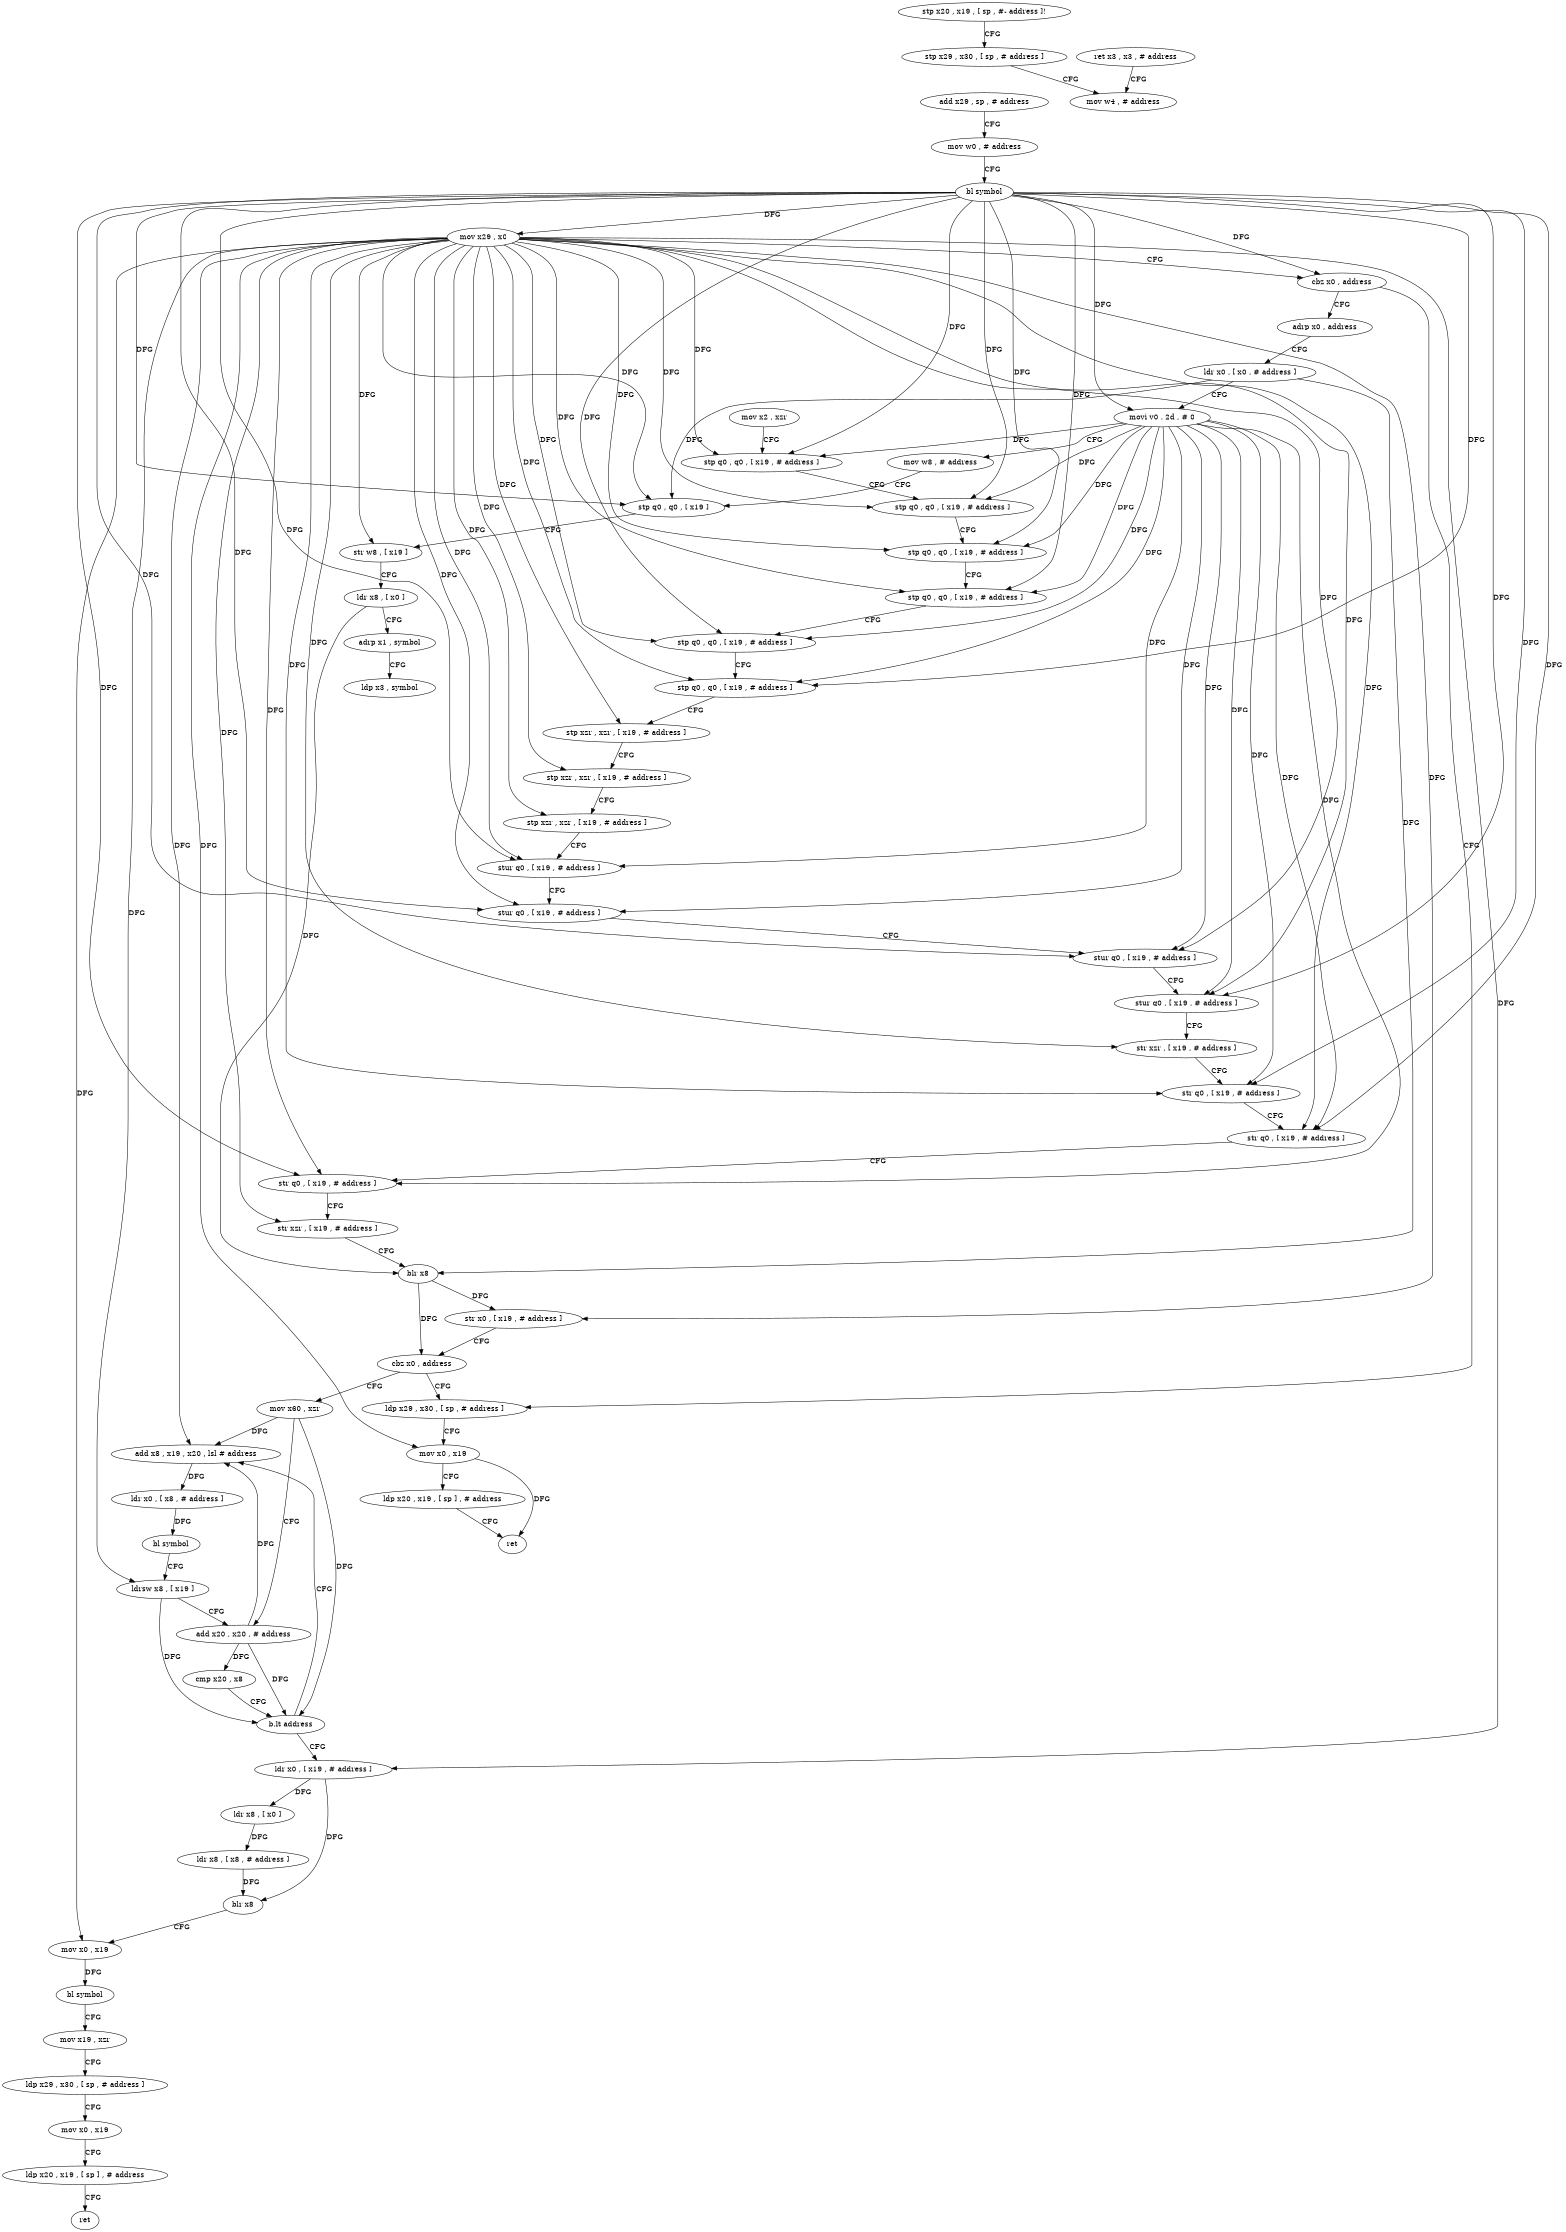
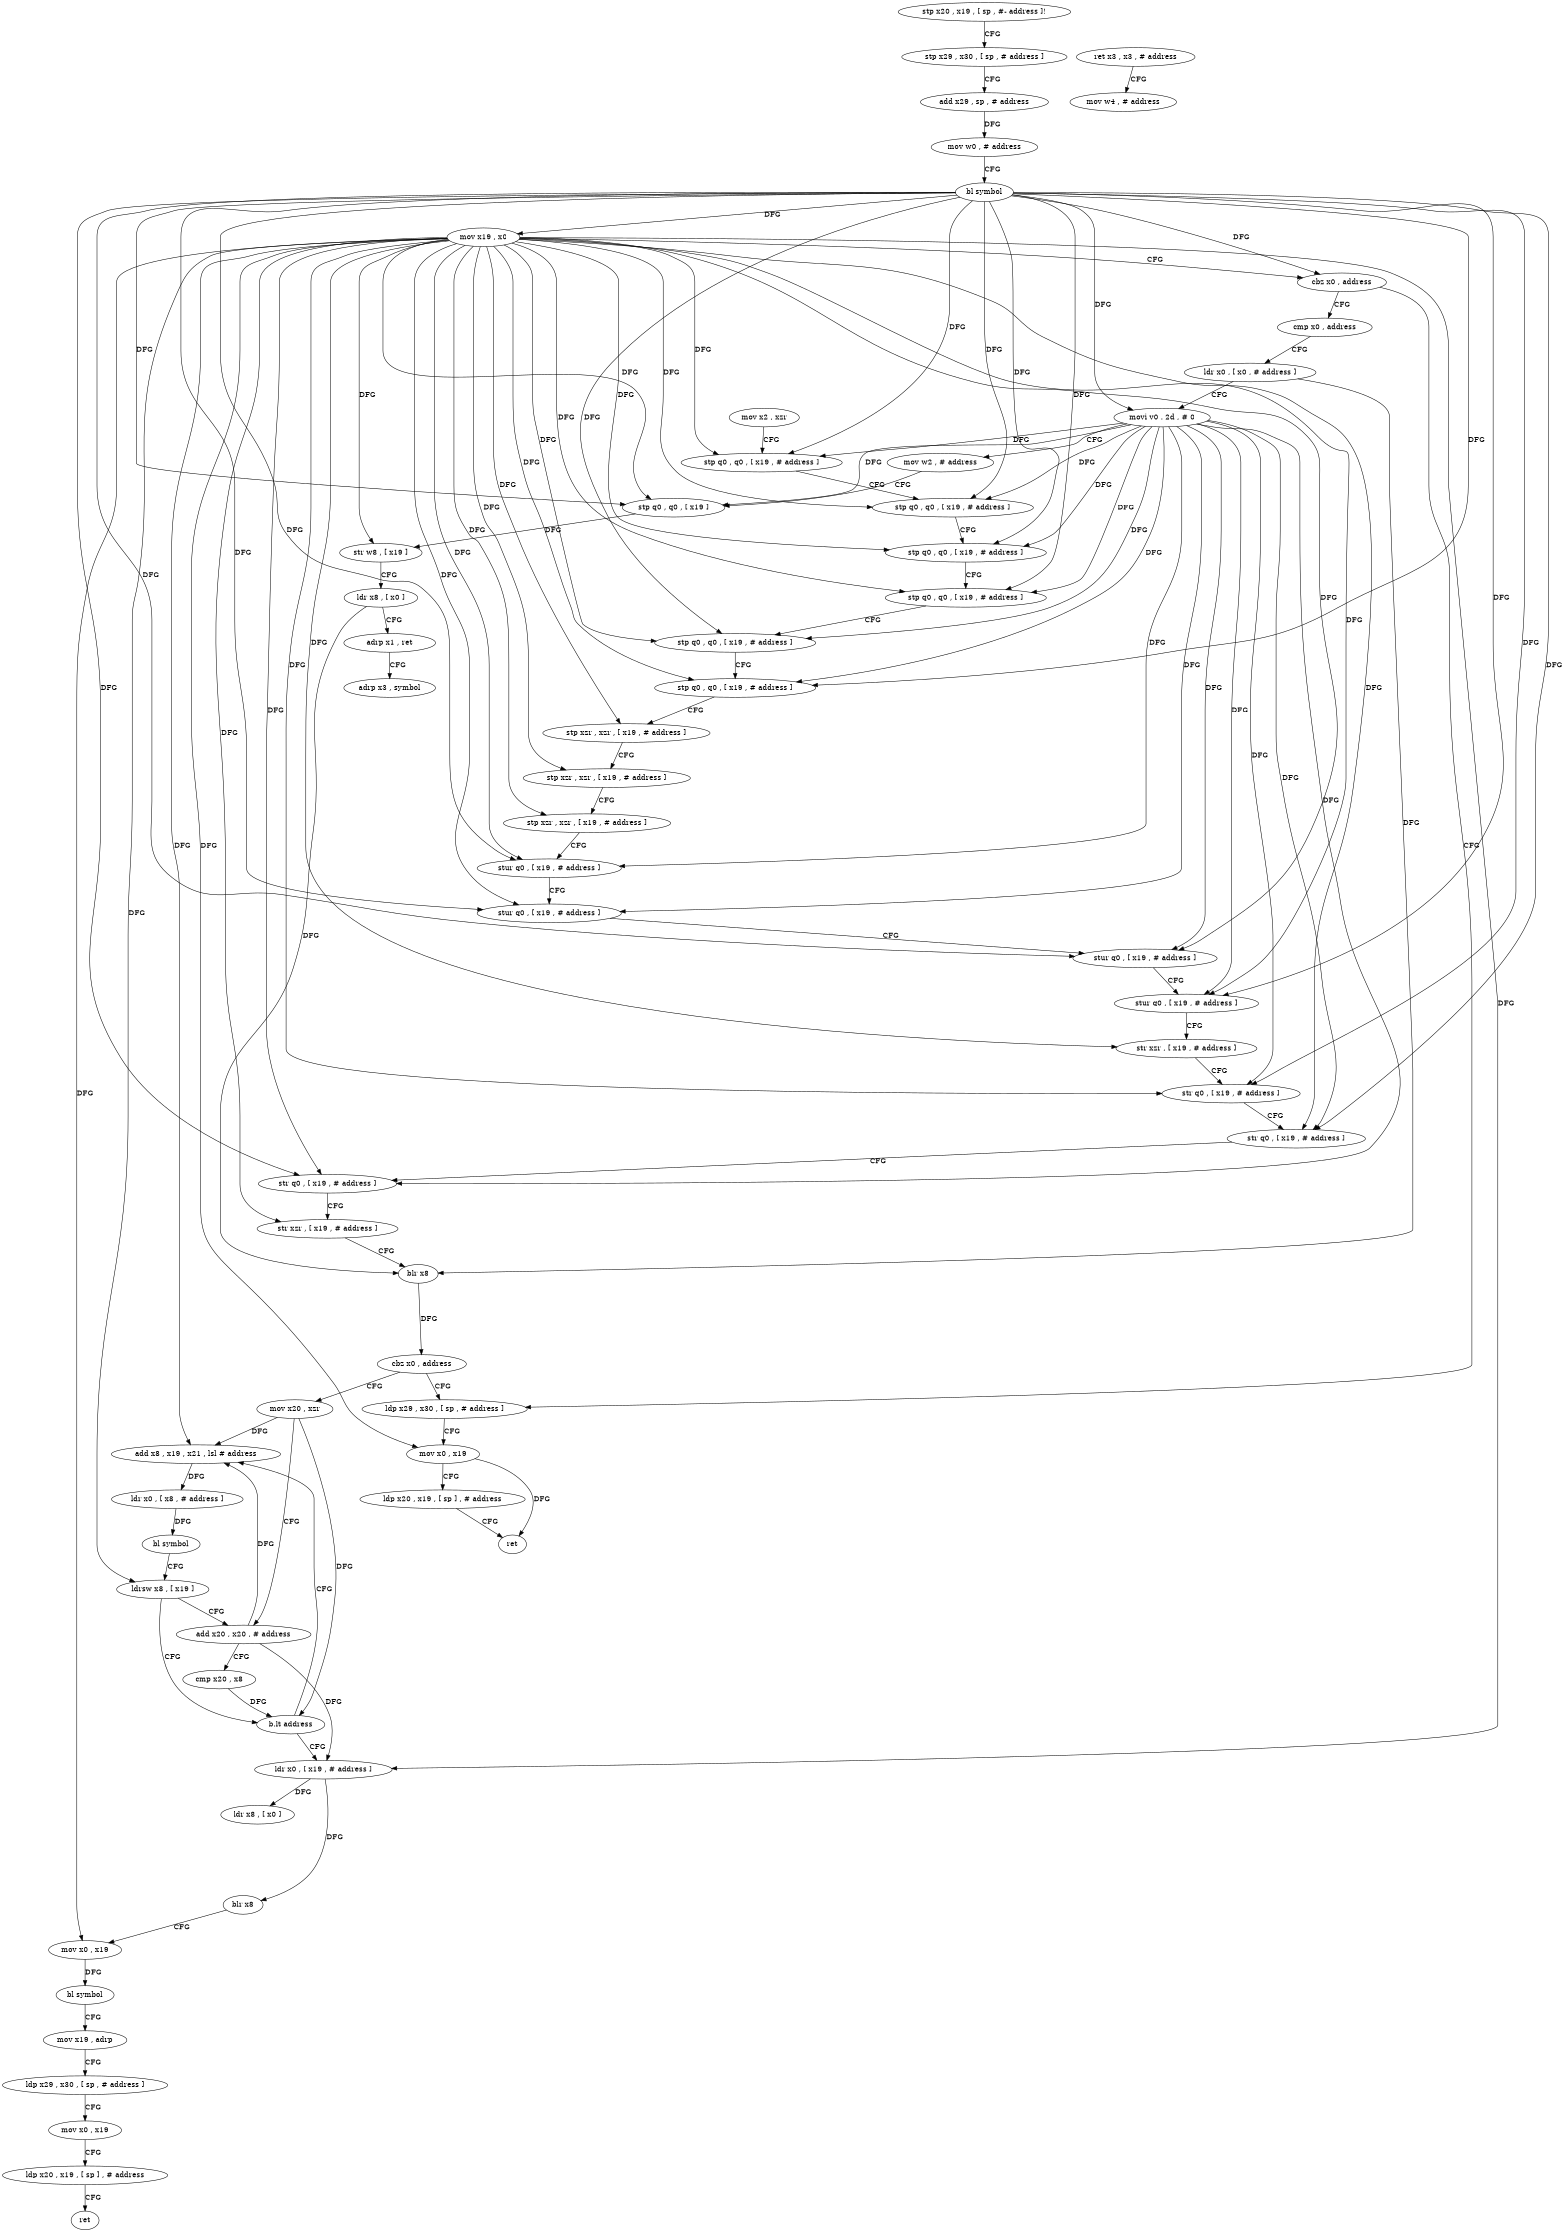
edge "stp x29 , x30 , [ sp , # address ]" -> "mov w4 , # address": now "stp x29 , x30 , [ sp , # address ]" -> "add x29 , sp , # address"
edge "add x29 , sp , # address" -> "mov w0 , # address": label "CFG" -> "DFG"
node "mov x29 , x0": label "mov x29 , x0" -> "mov x19 , x0"
node "adrp x0 , address": label "adrp x0 , address" -> "cmp x0 , address"
edge "ldr x0 , [ x0 , # address ]" -> "stp q0 , q0 , [ x19 ]": now "movi v0 . 2d , # 0" -> "stp q0 , q0 , [ x19 ]"
node "mov w8 , # address": label "mov w8 , # address" -> "mov w2 , # address"
edge "stp q0 , q0 , [ x19 ]" -> "str w8 , [ x19 ]": label "CFG" -> "DFG"
node "adrp x1 , symbol": label "adrp x1 , symbol" -> "adrp x1 , ret"
node "ldp x3 , symbol": label "ldp x3 , symbol" -> "adrp x3 , symbol"
node "str x0 , [ x19 , # address ]": removed
node "mov x60 , xzr": label "mov x60 , xzr" -> "mov x20 , xzr"
node "add x8 , x19 , x20 , lsl # address": label "add x8 , x19 , x20 , lsl # address" -> "add x8 , x19 , x21 , lsl # address"
edge "ldrsw x8 , [ x19 ]" -> "b.lt address": label "DFG" -> "CFG"
edge "add x20 , x20 , # address" -> "cmp x20 , x8": label "DFG" -> "CFG"
edge "add x20 , x20 , # address" -> "b.lt address": now "add x20 , x20 , # address" -> "ldr x0 , [ x19 , # address ]"
edge "cmp x20 , x8" -> "b.lt address": label "CFG" -> "DFG"
node "ldr x8 , [ x8 , # address ]": removed
node "mov x19 , xzr": label "mov x19 , xzr" -> "mov x19 , adrp"
